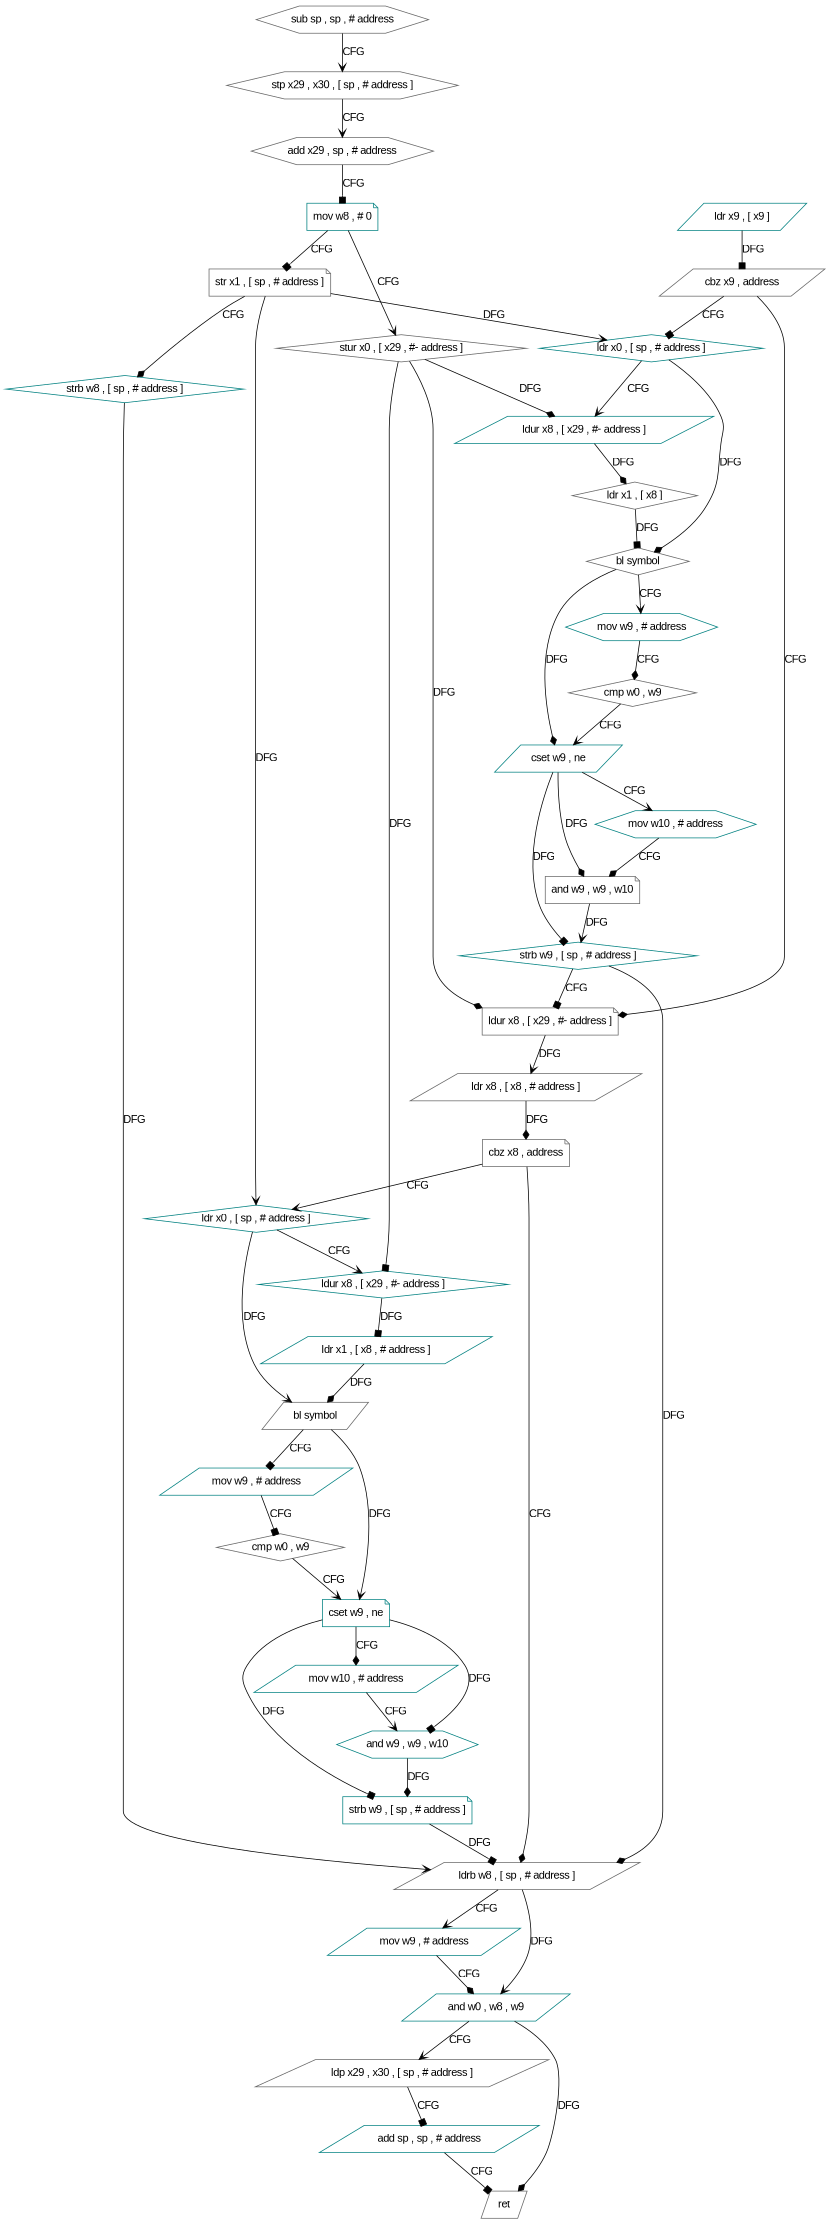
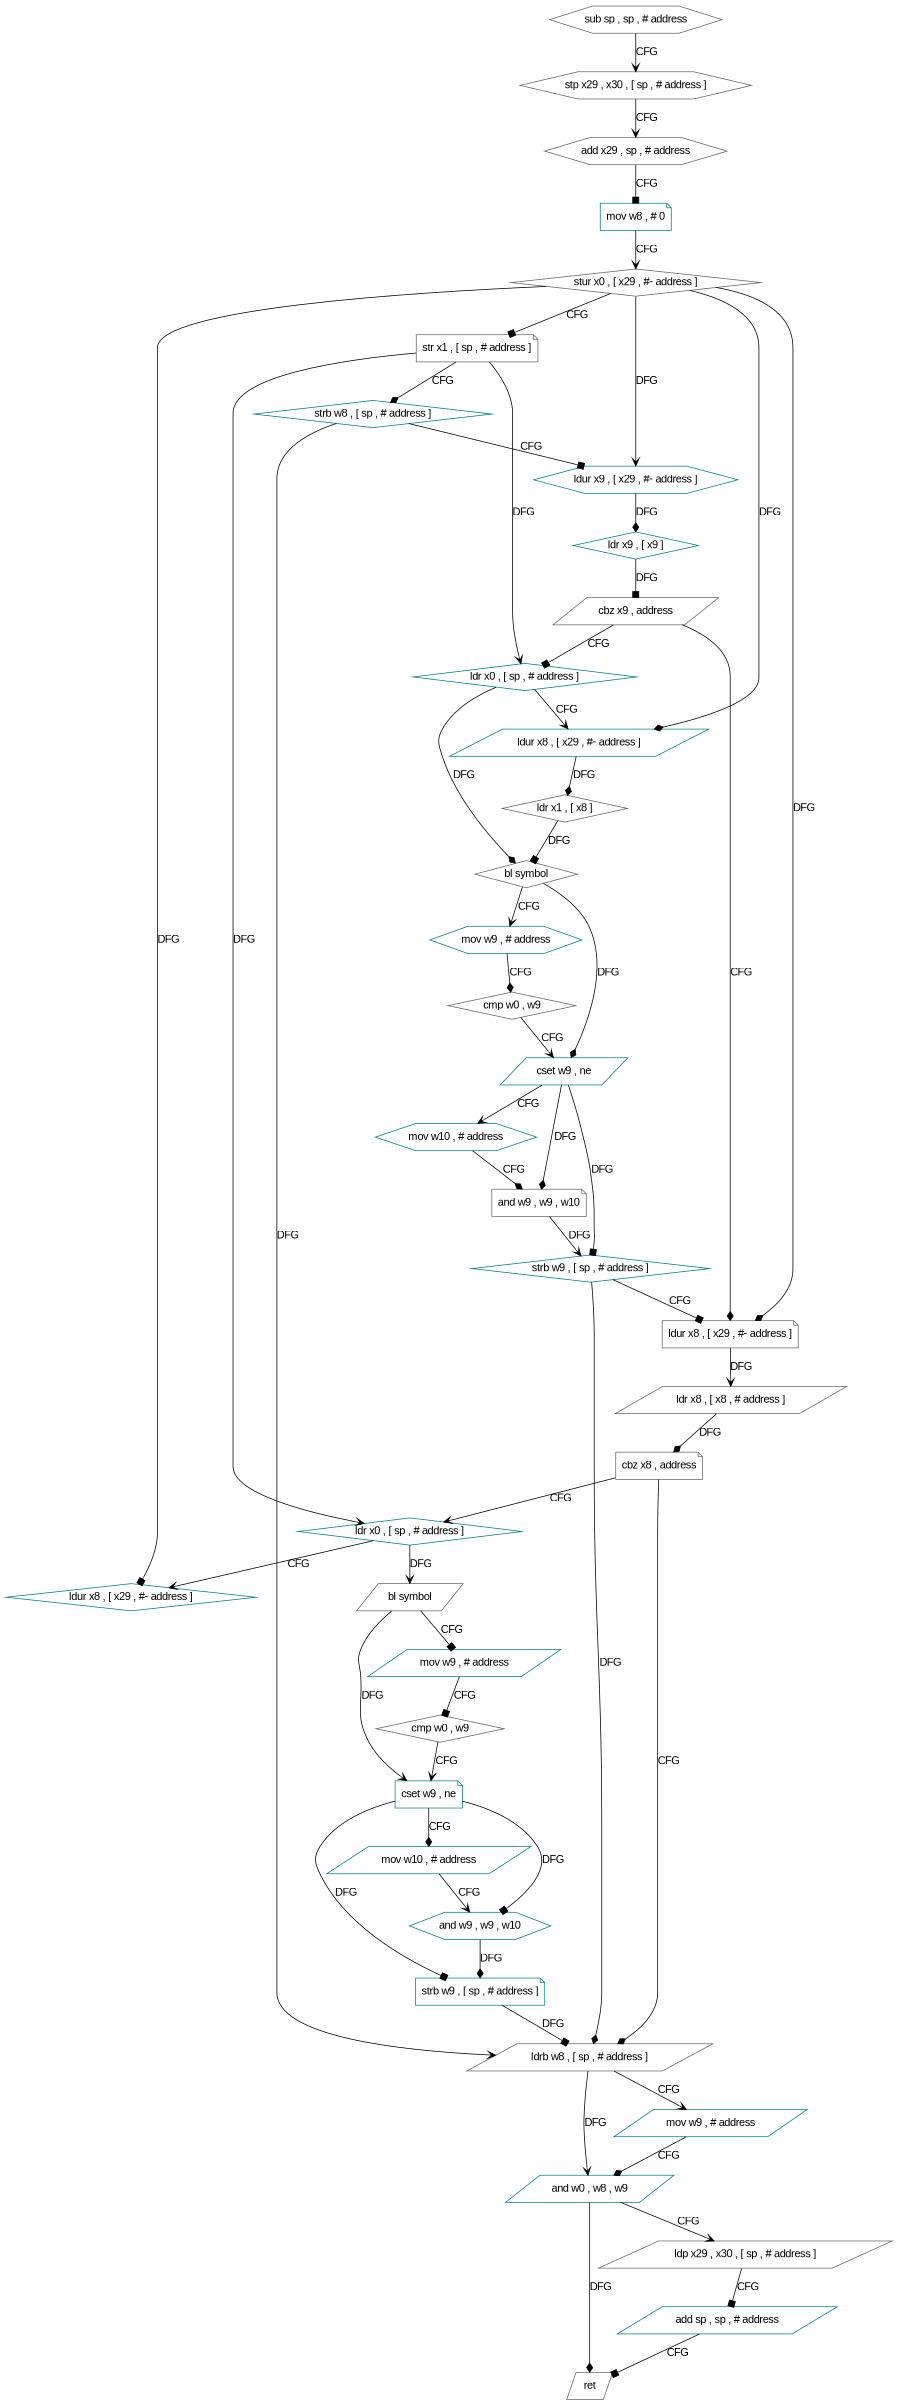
node "ldr x9 , [ x9 ]": shape parallelogram -> diamond
edge "mov w8 , # 0" -> "str x1 , [ sp , # address ]": now "stur x0 , [ x29 , #- address ]" -> "str x1 , [ sp , # address ]"
node "ldur x9 , [ x29 , #- address ]": added
node "ldr x1 , [ x8 , # address ]": removed
